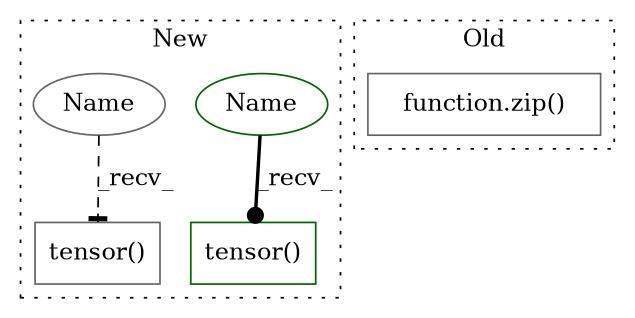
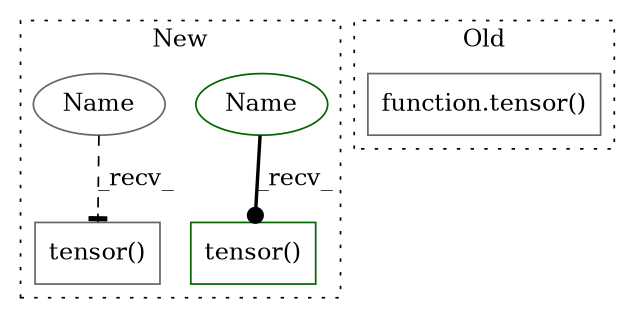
node "function.zip()": label "function.zip()" -> "function.tensor()"
